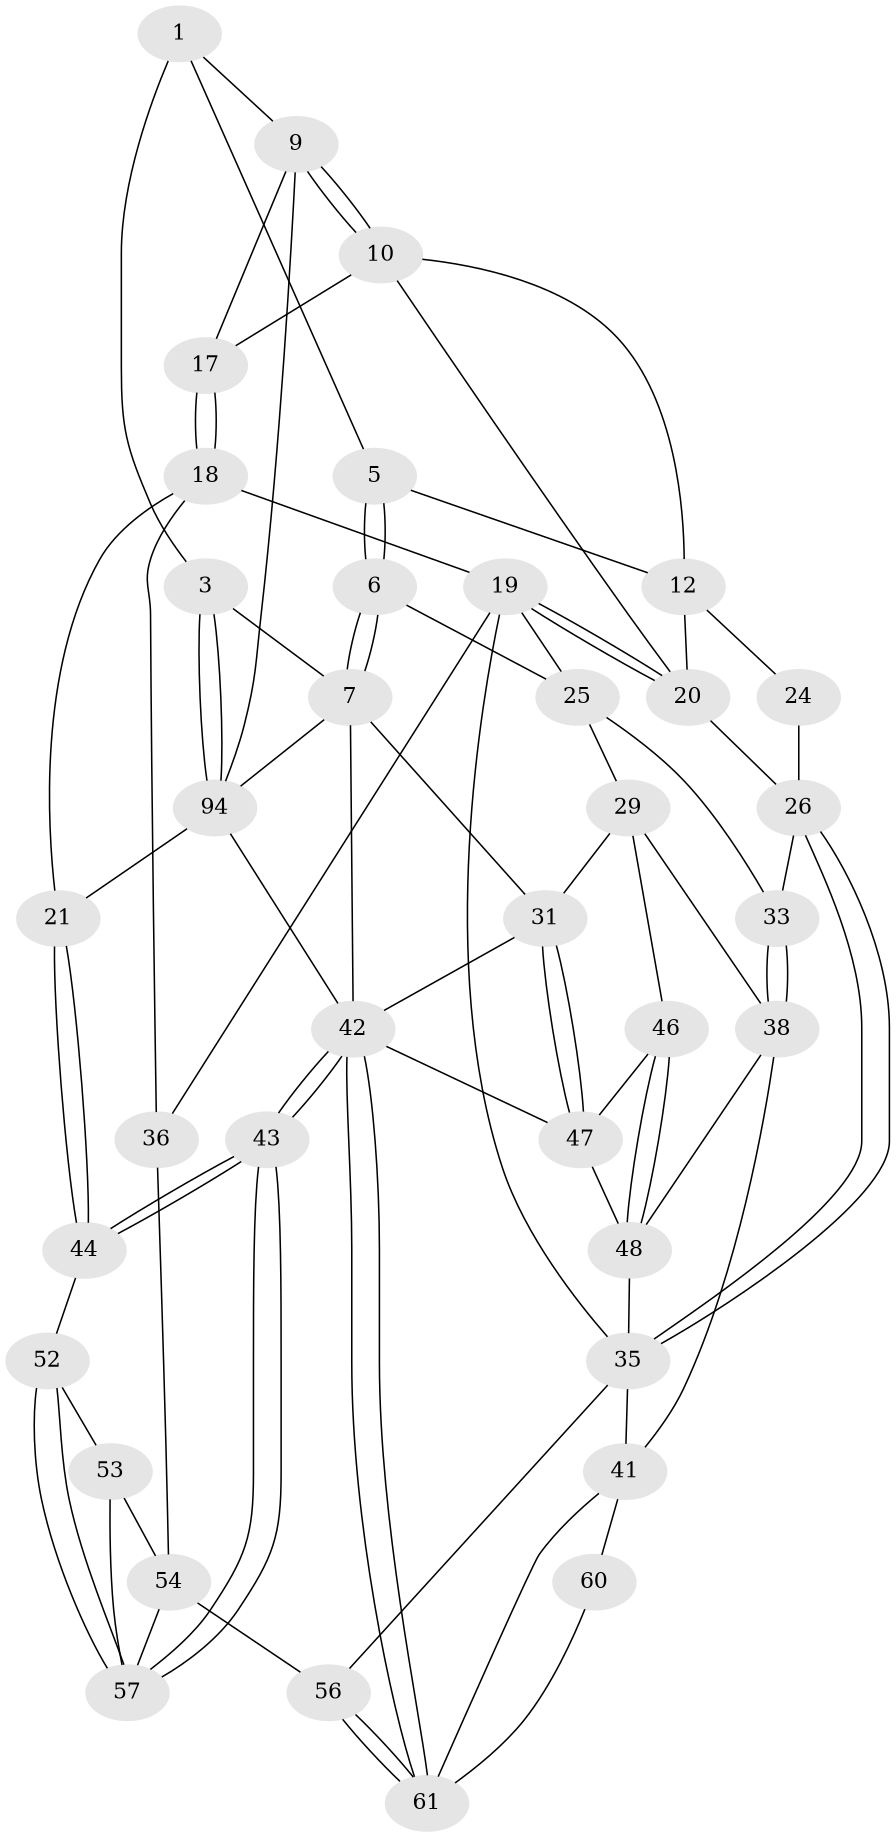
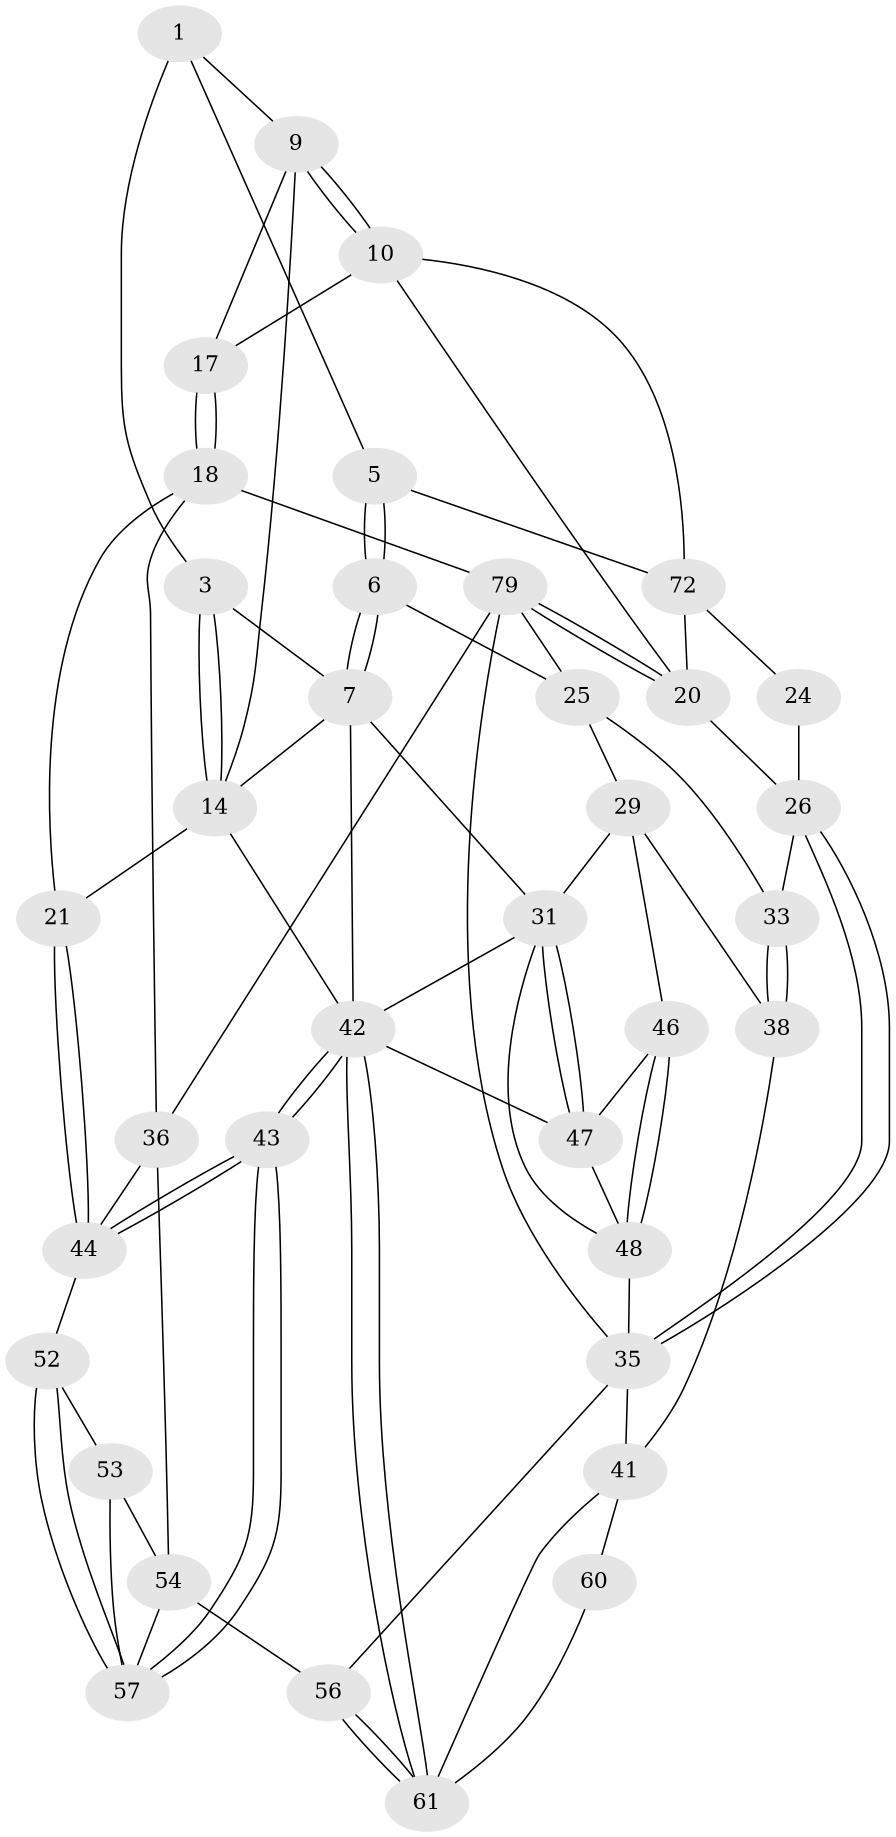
node "19": label "19" -> "79"
node "12": label "12" -> "72"
node "94": label "94" -> "14"
edge "38" -- "48": now "31" -- "48"
edge "36" -- "44": added
